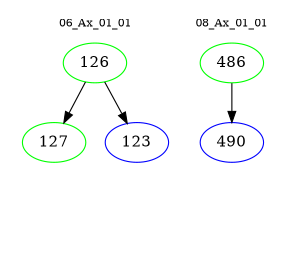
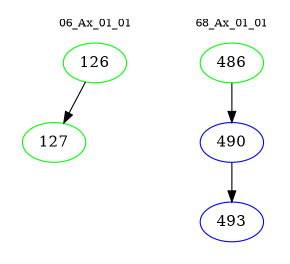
cluster "08_Ax_01_01": label "08_Ax_01_01" -> "68_Ax_01_01"
node "123": removed
node "493": added
